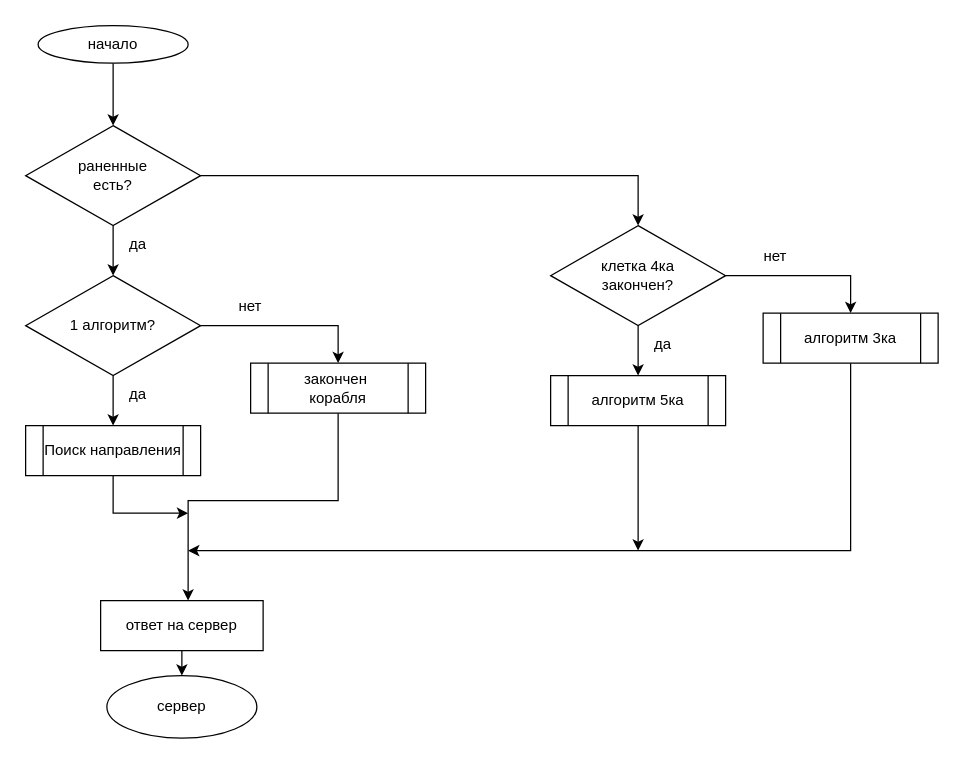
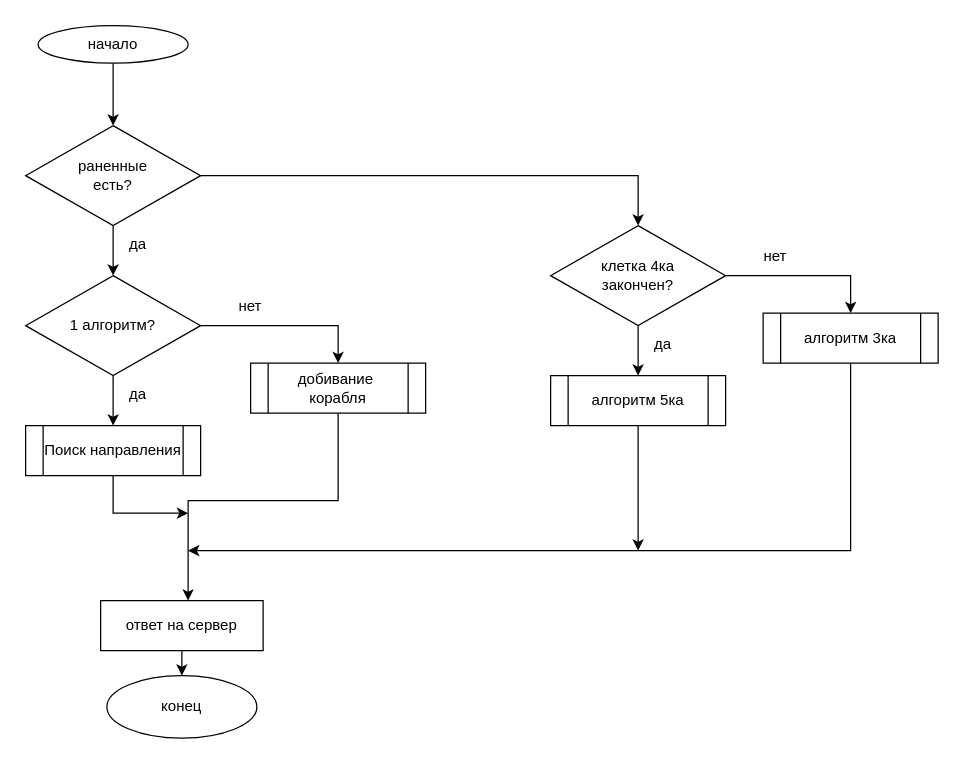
node "закончен корабля": label "закончен корабля" -> "добивание корабля"
node "сервер": label "сервер" -> "конец"
